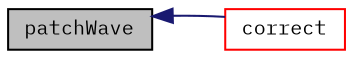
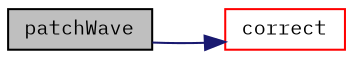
edge "correct" -> "patchWave": reversed
